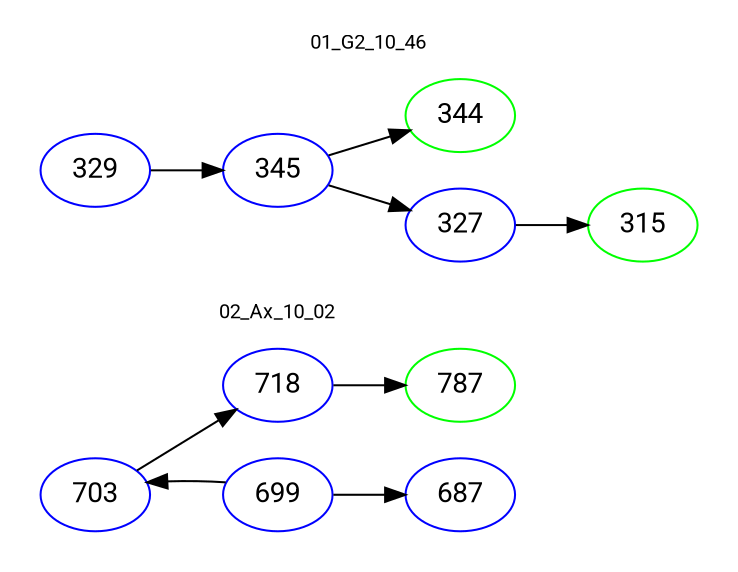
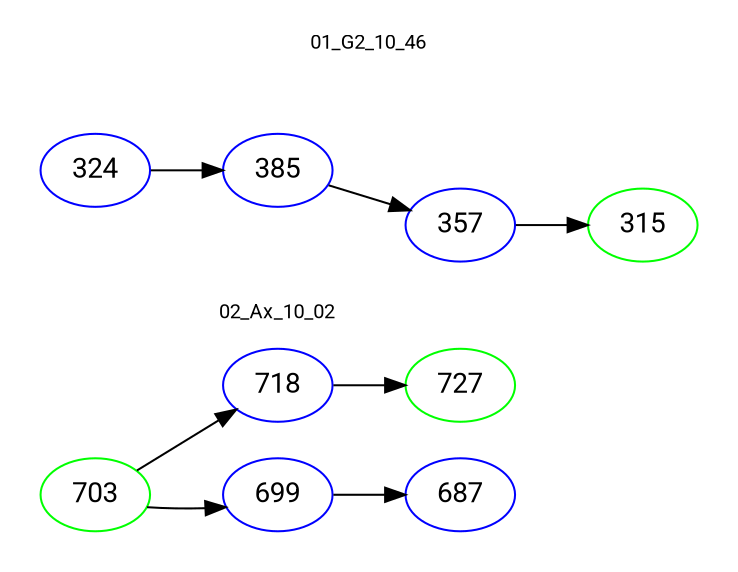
node "344": removed
node "329": label "329" -> "324"
node "345": label "345" -> "385"
node "327": label "327" -> "357"
node "787": label "787" -> "727"
edge "699" -> "703": reversed
node "703": color blue -> green
